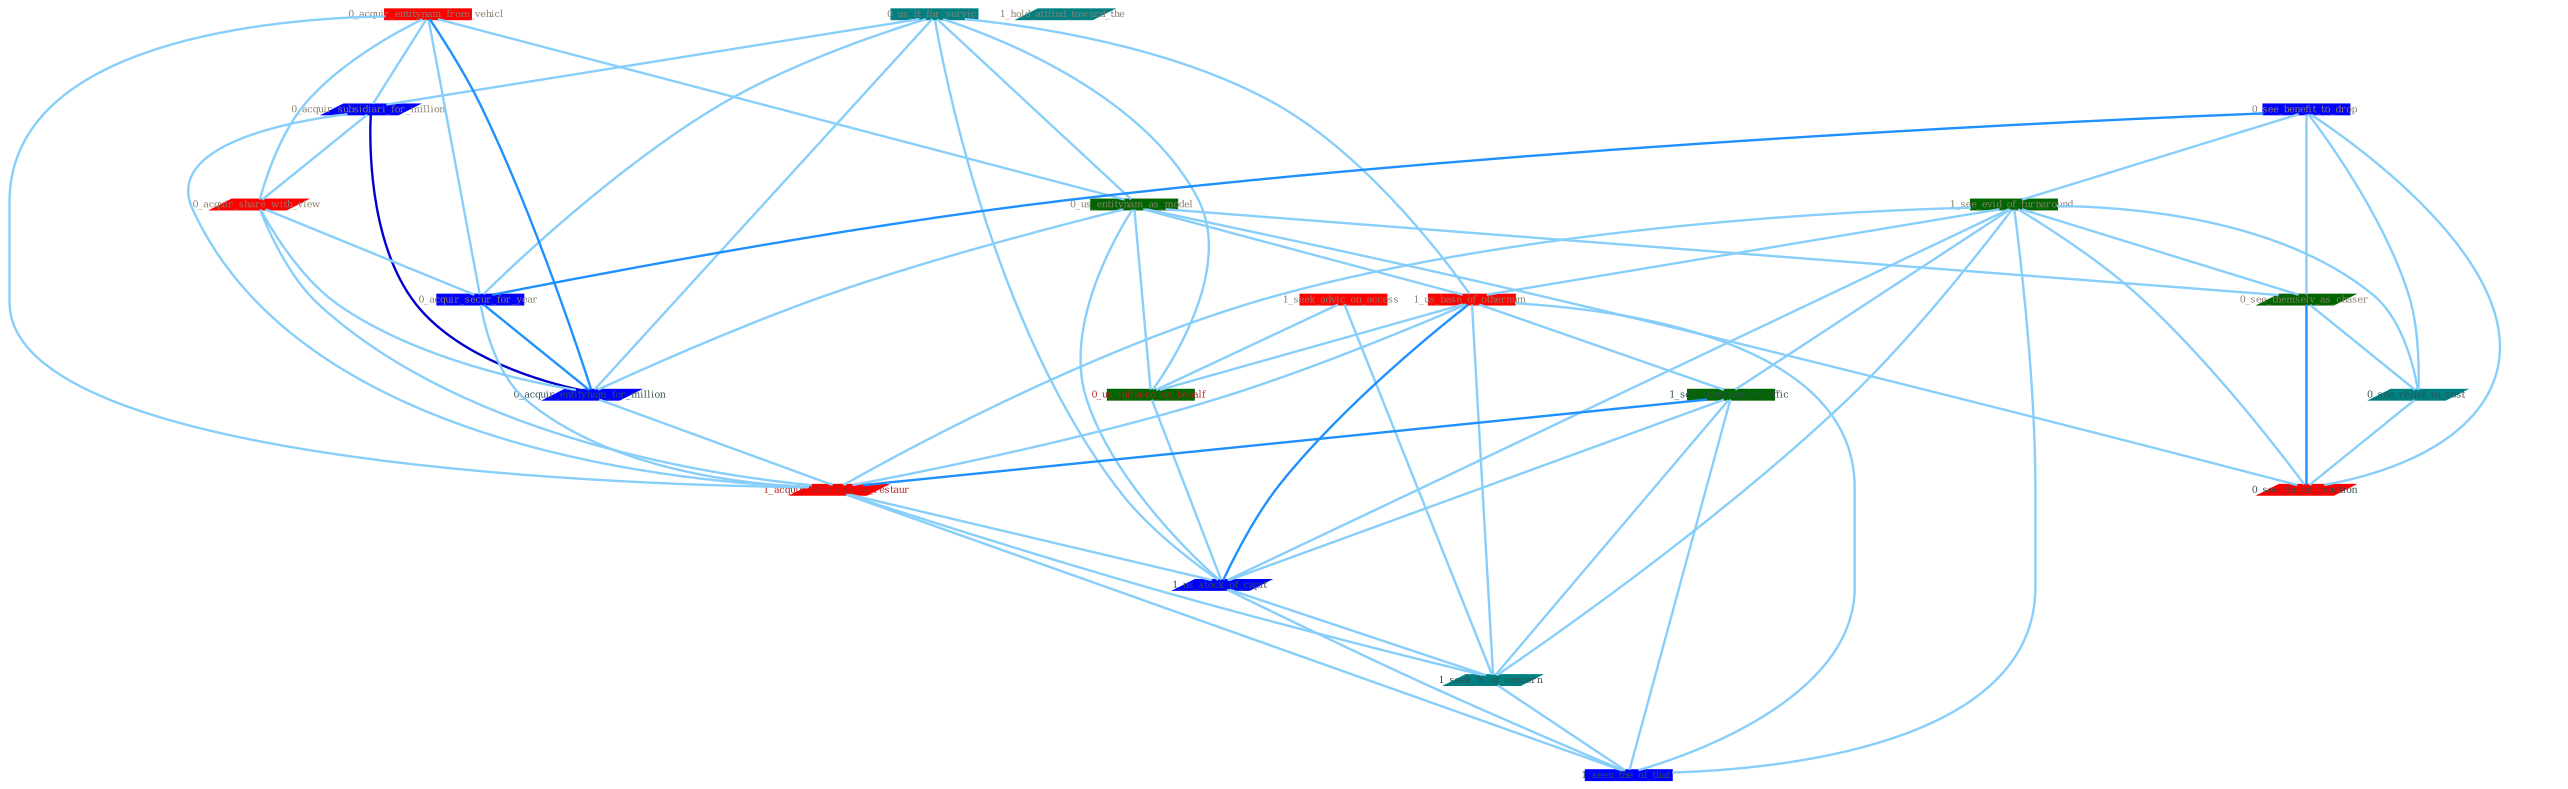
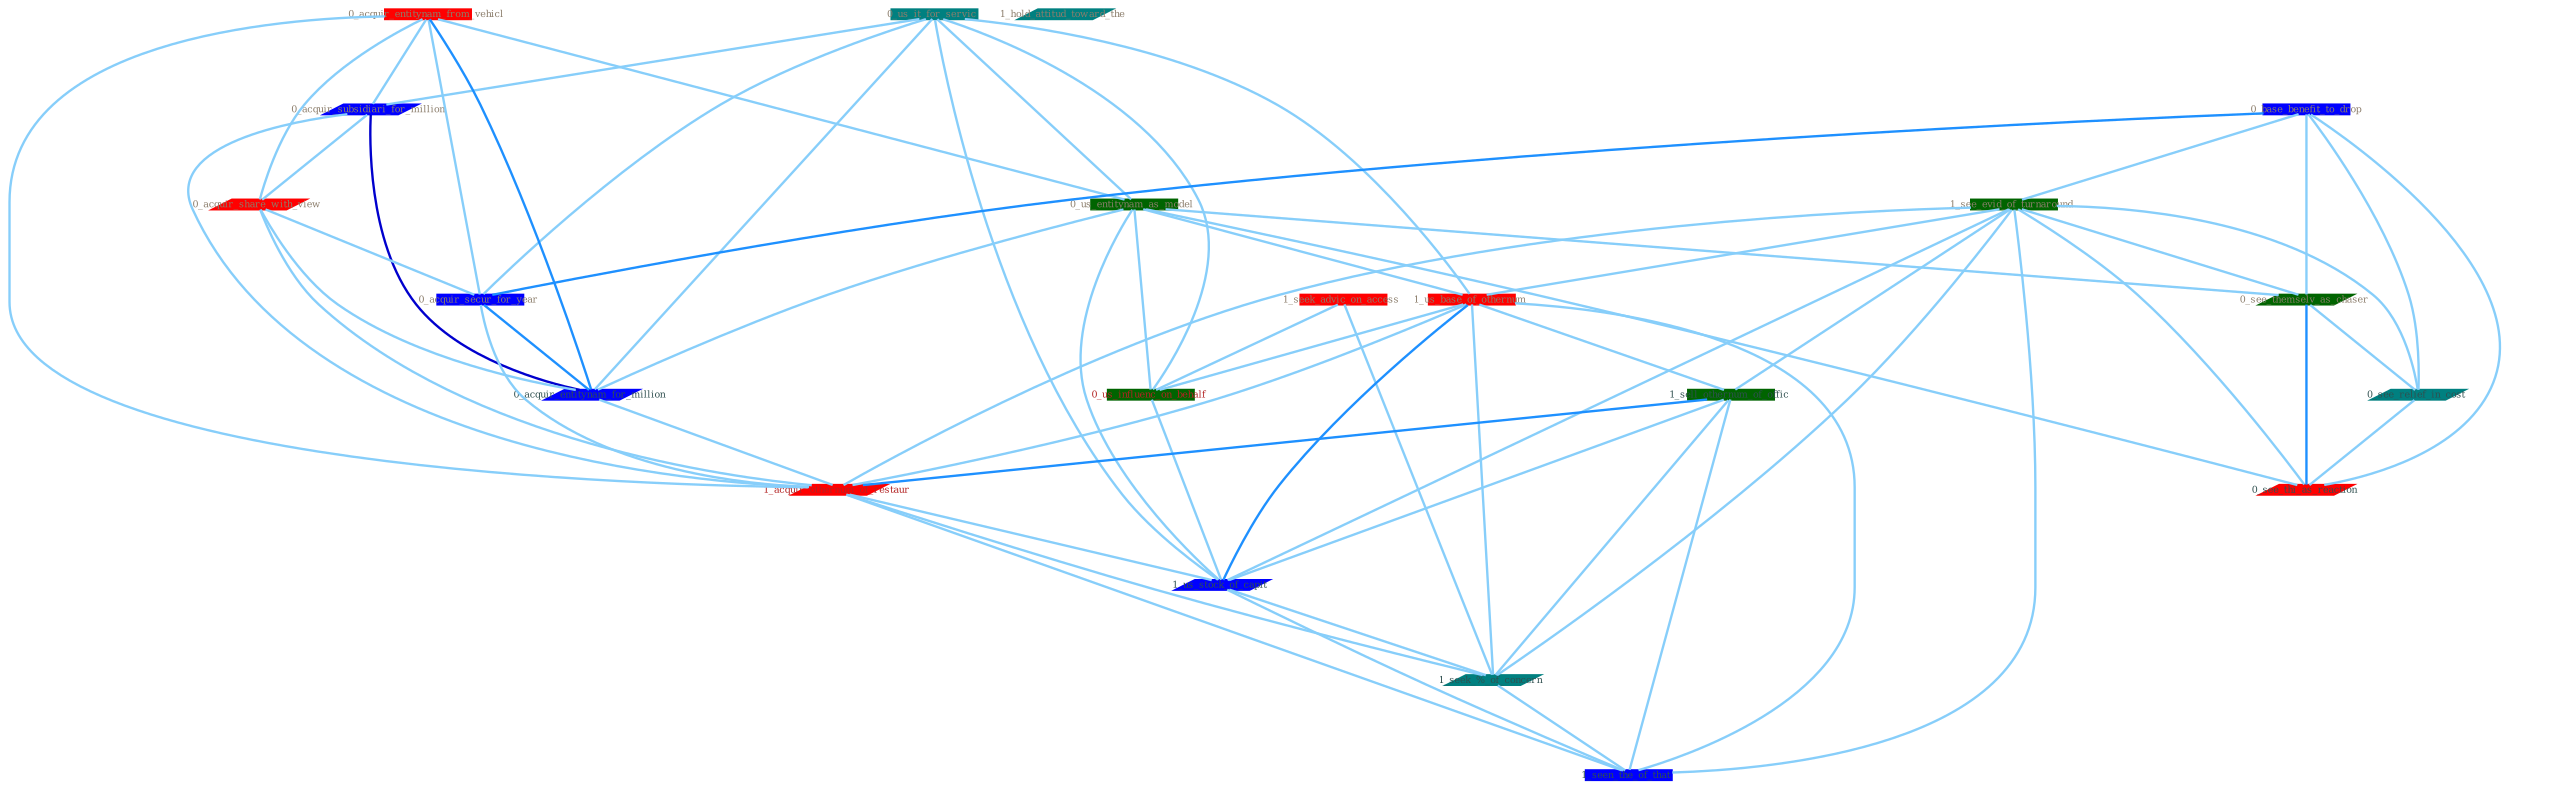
node "0_see_benefit_to_drop": label "0_see_benefit_to_drop" -> "0_base_benefit_to_drop"
